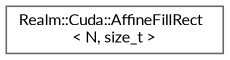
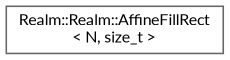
node "Realm::Cuda::AffineFillRect < N, size_t >": label "Realm::Cuda::AffineFillRect < N, size_t >" -> "Realm::Realm::AffineFillRect < N, size_t >"
